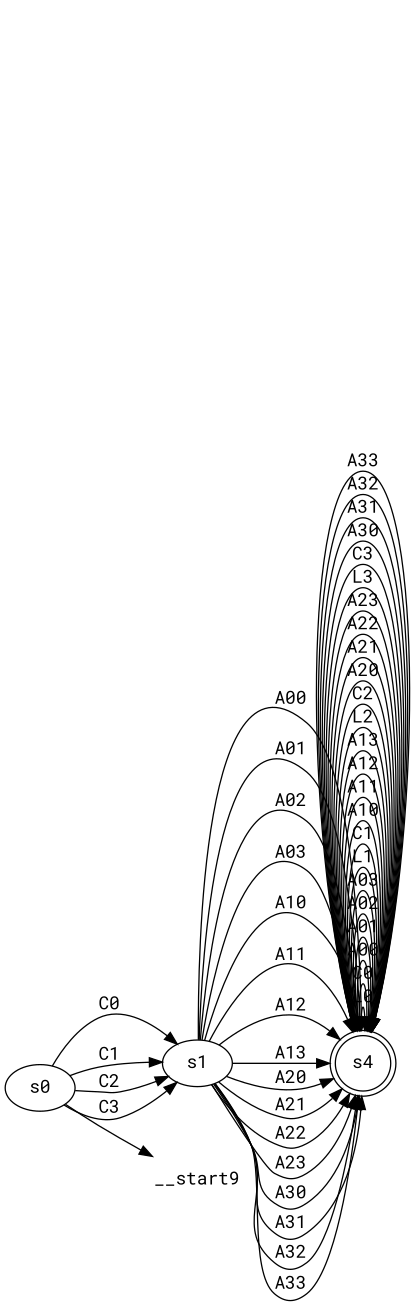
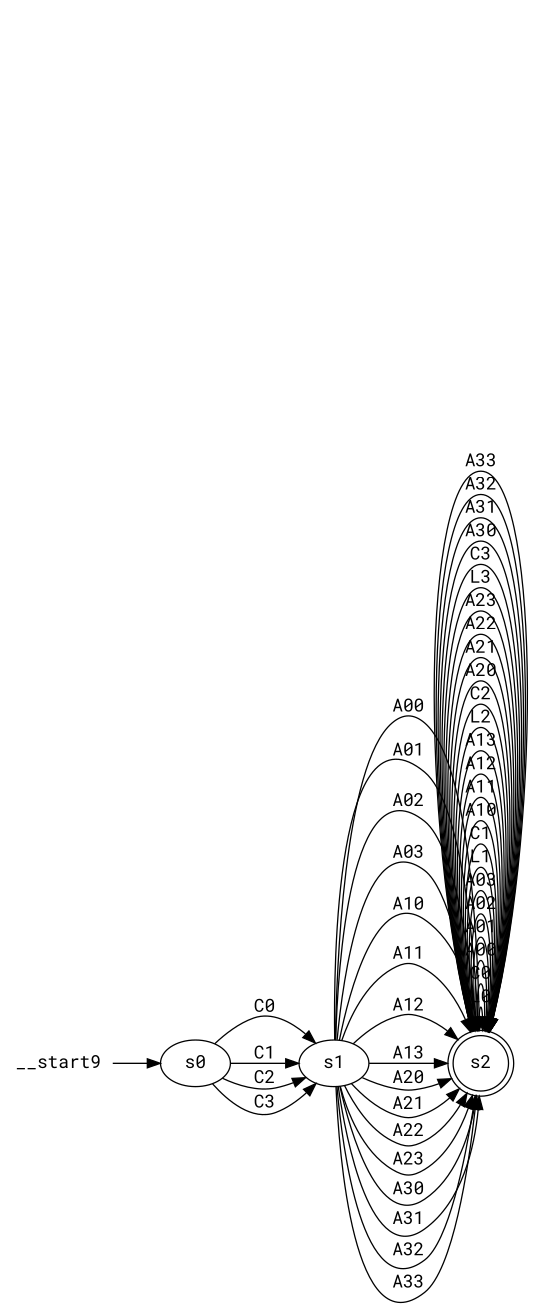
node "s4": label "s4" -> "s2"
edge "s0" -> "__start9": reversed
